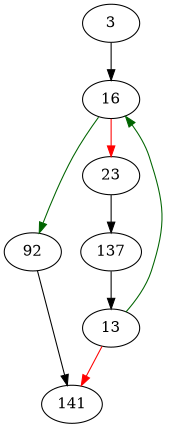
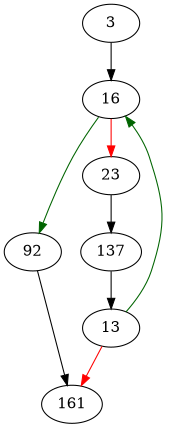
node "141": label "141" -> "161"
